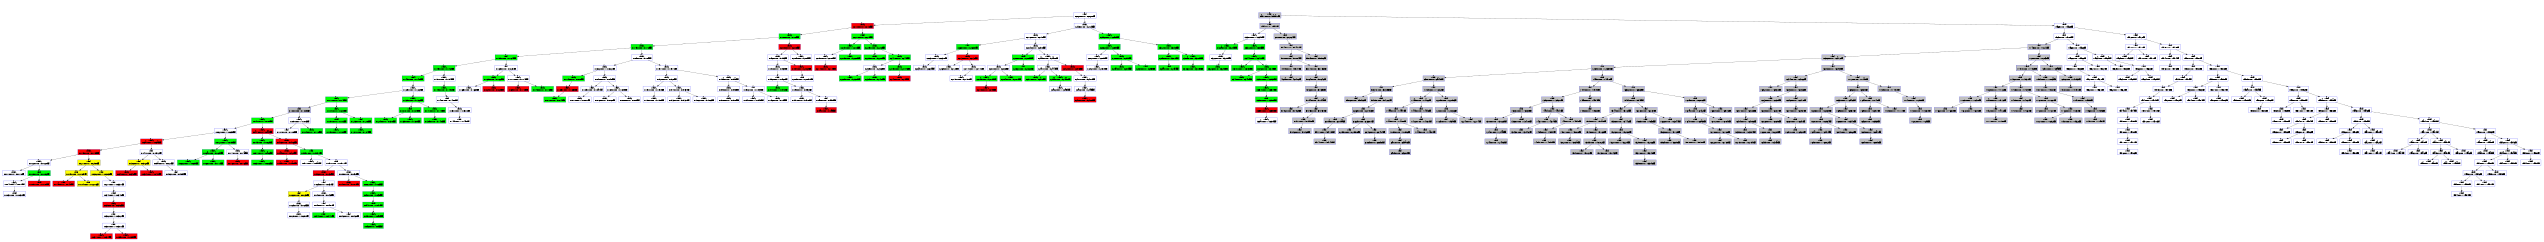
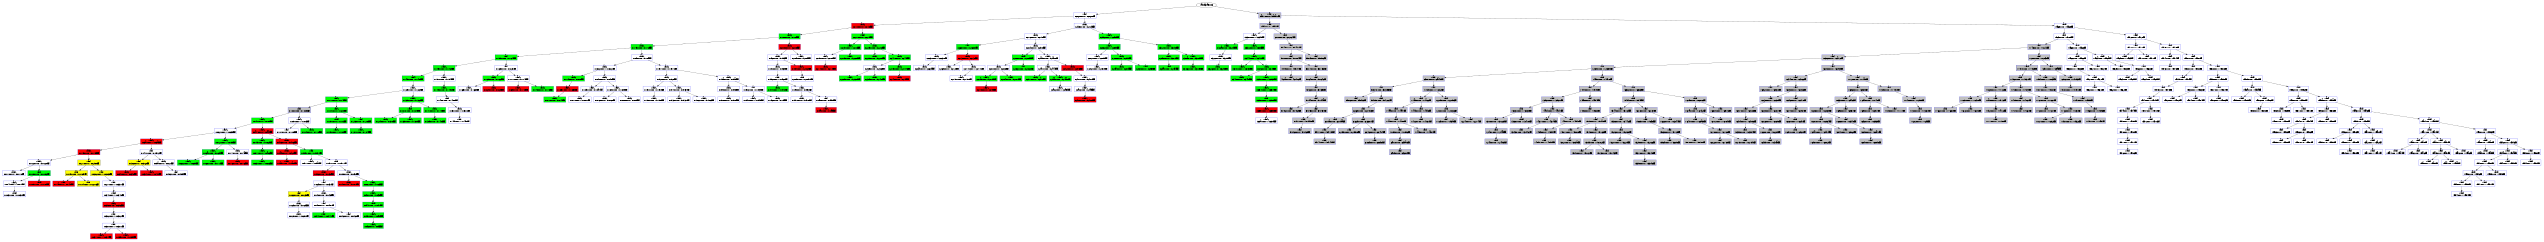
node "vad_ff2a90e8": added
